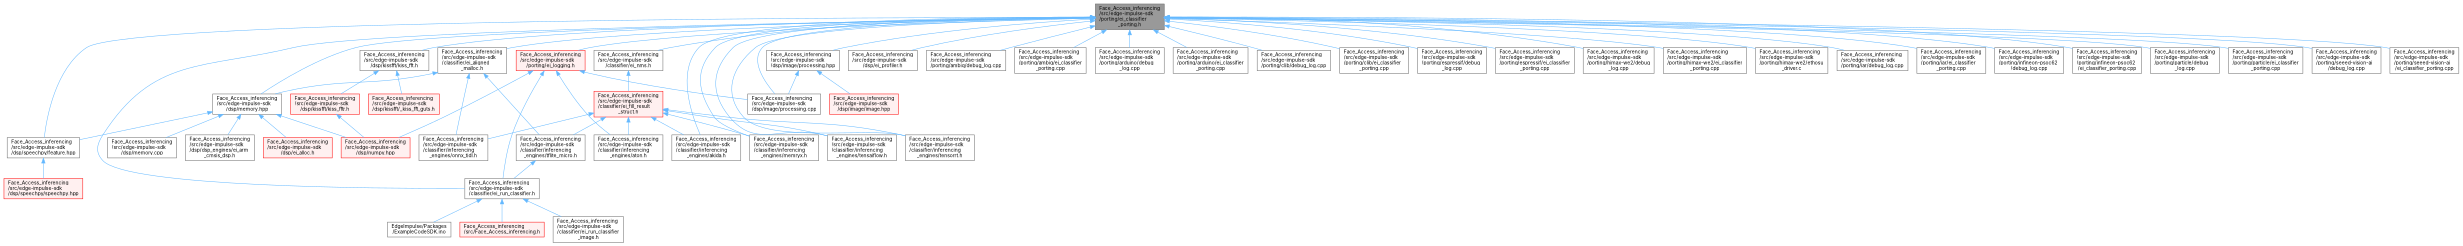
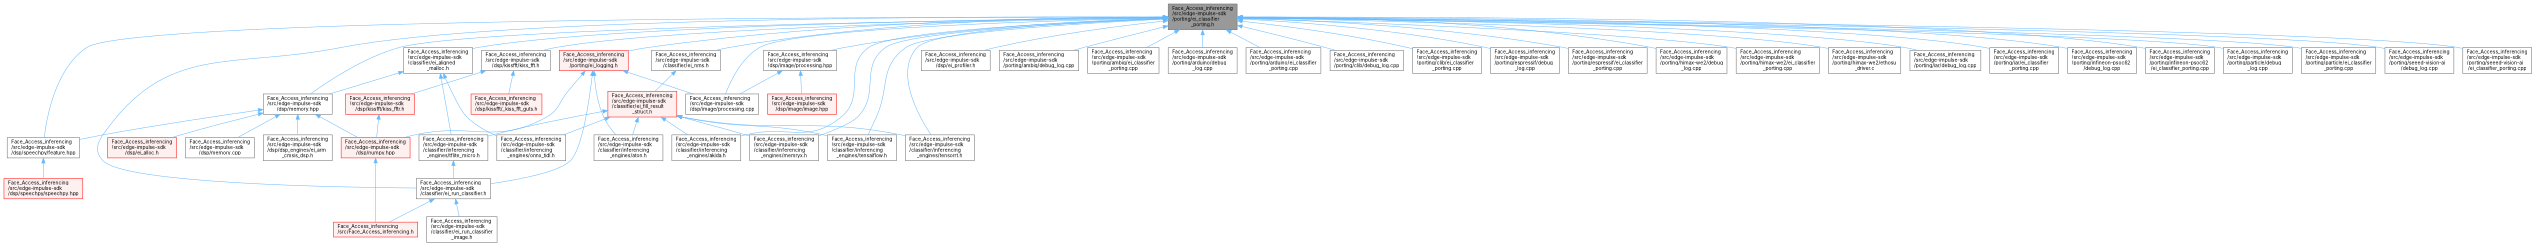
edge "Face_Access_inferencing /src/Face_Access_inferencing.h" -> "Face_Access_inferencing /src/edge-impulse-sdk /dsp/numpy.hpp": added
node "EdgeImpulse/Packages /ExampleCodeSDK.ino": removed
